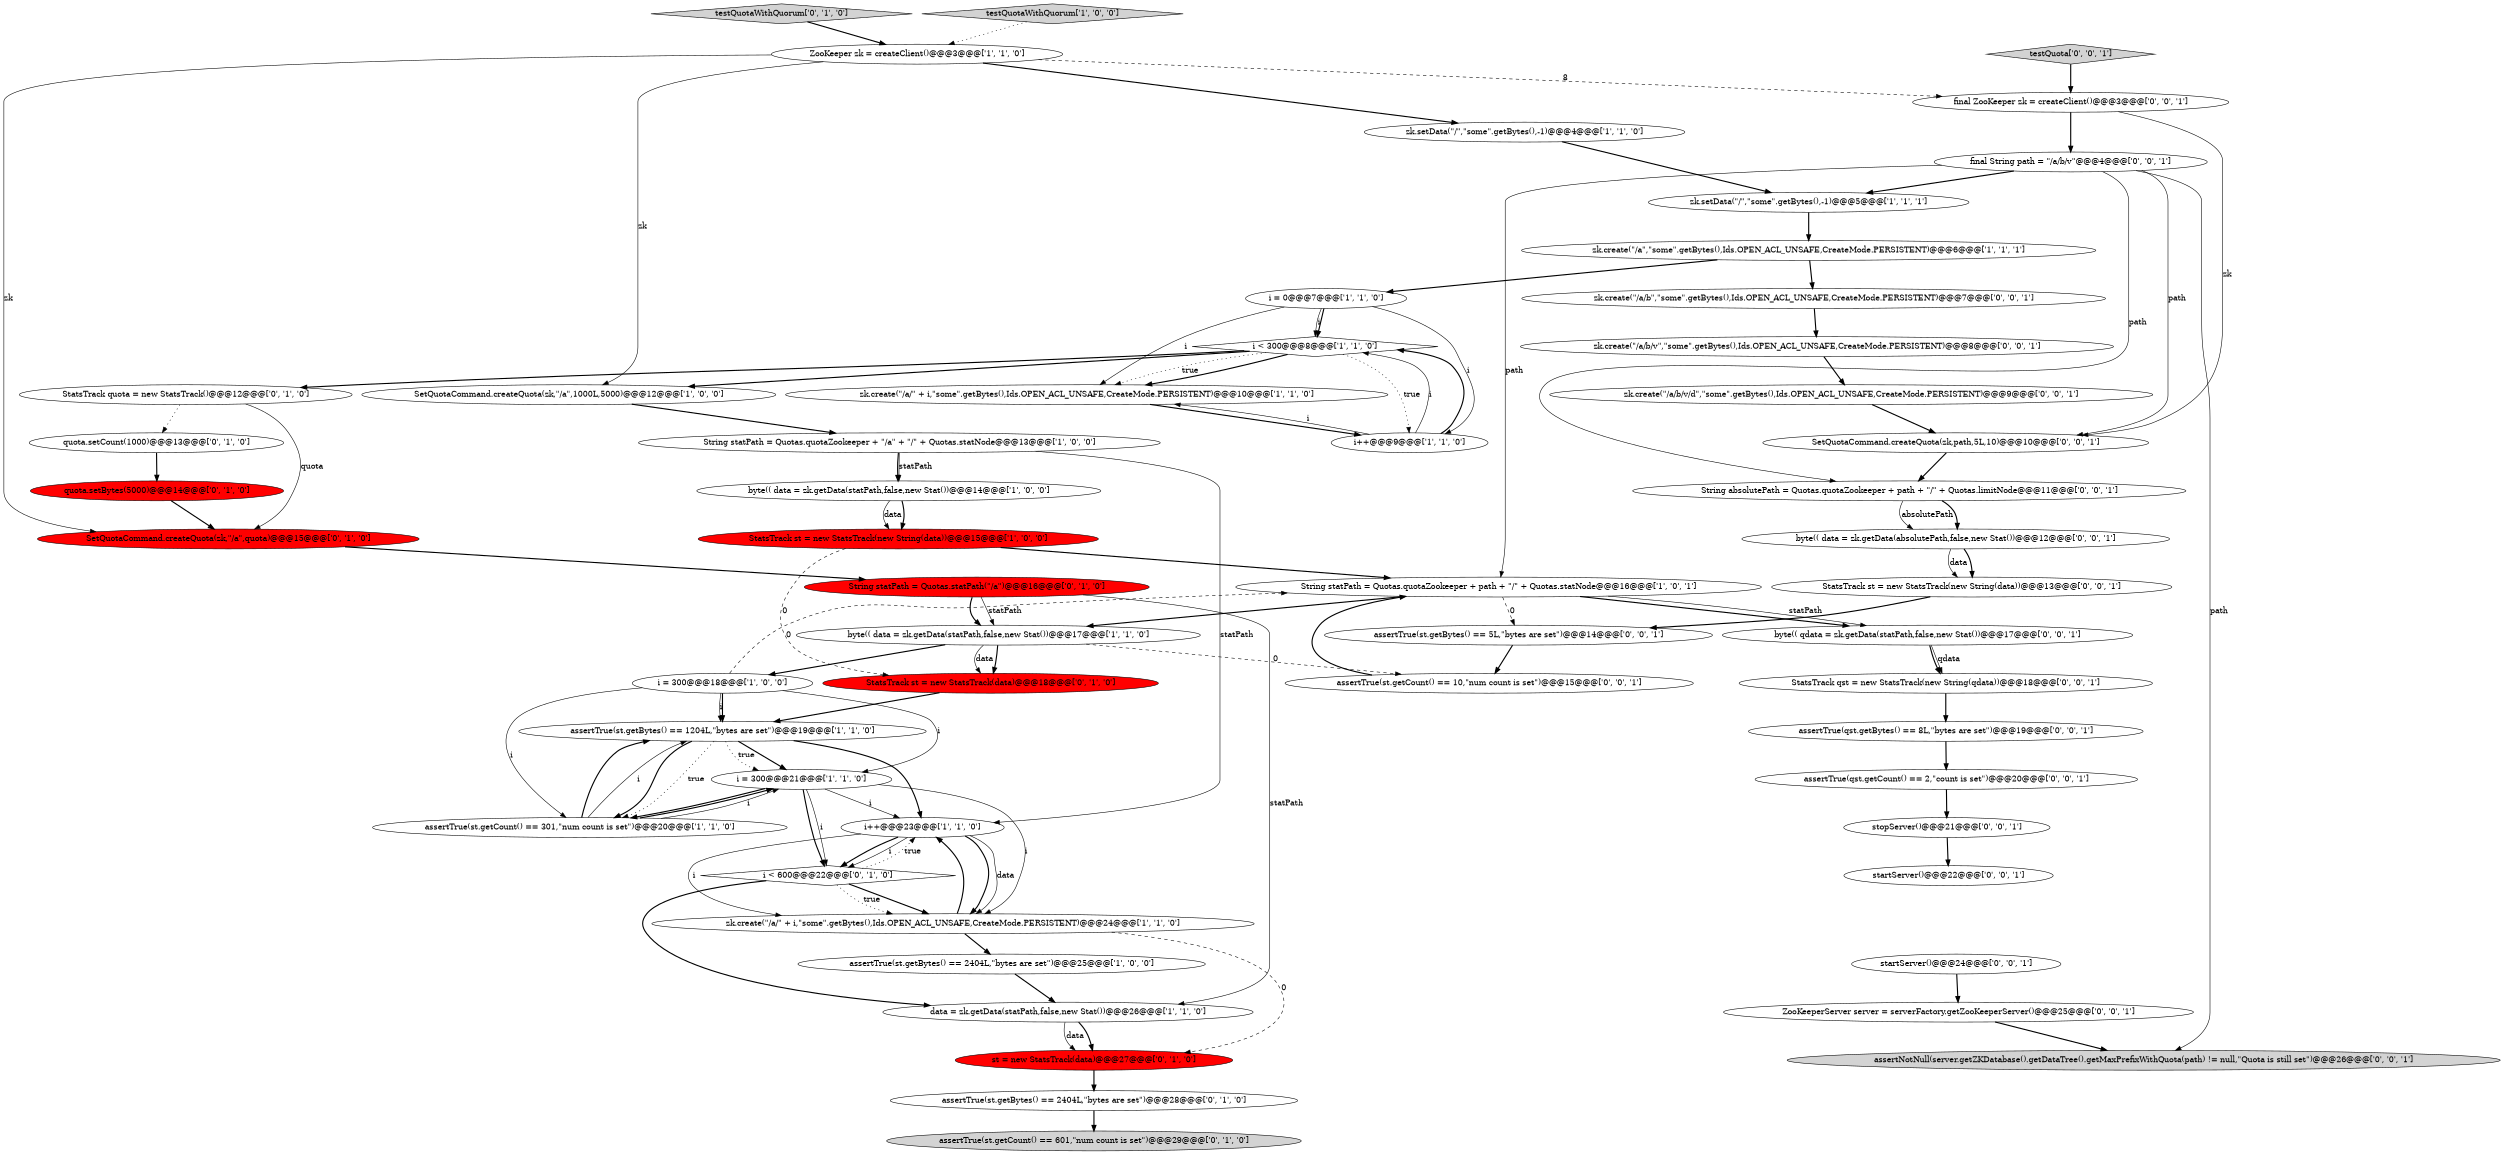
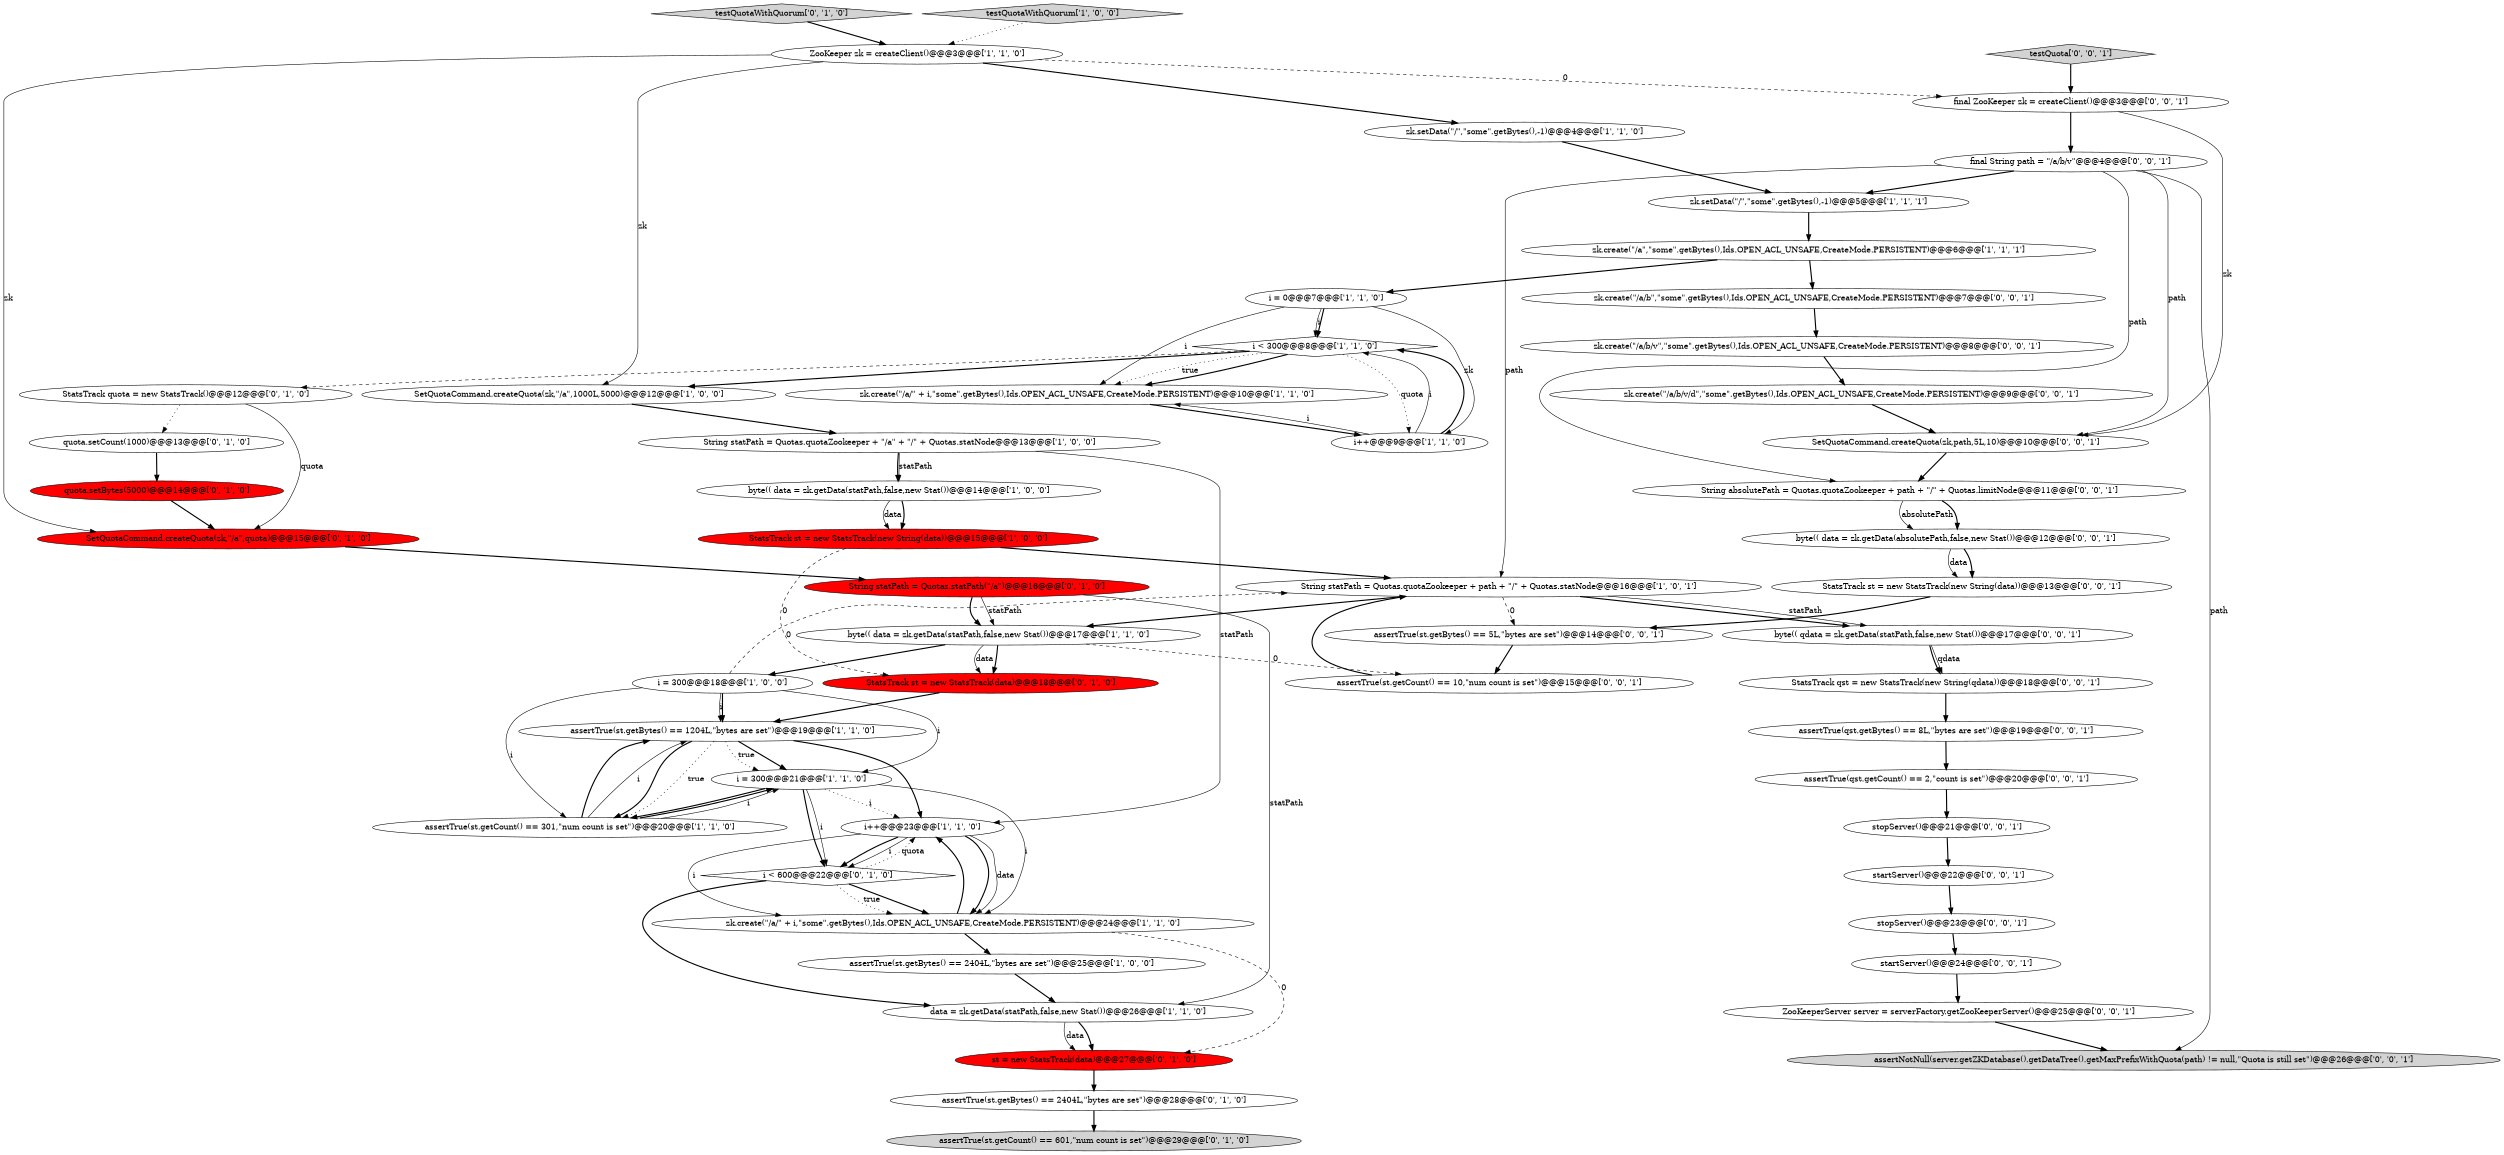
edge "ZooKeeper zk = createClient()@@@3@@@['1', '1', '0']" -> "final ZooKeeper zk = createClient()@@@3@@@['0', '0', '1']": label "8" -> "0"
edge "i < 300@@@8@@@['1', '1', '0']" -> "StatsTrack quota = new StatsTrack()@@@12@@@['0', '1', '0']": style bold -> dashed
edge "i = 0@@@7@@@['1', '1', '0']" -> "i++@@@9@@@['1', '1', '0']": label "i" -> "zk"
edge "i < 300@@@8@@@['1', '1', '0']" -> "i++@@@9@@@['1', '1', '0']": label "true" -> "quota"
edge "i = 300@@@21@@@['1', '1', '0']" -> "i++@@@23@@@['1', '1', '0']": style solid -> dotted
edge "i < 600@@@22@@@['0', '1', '0']" -> "i++@@@23@@@['1', '1', '0']": label "true" -> "quota"
node "stopServer()@@@23@@@['0', '0', '1']": added
